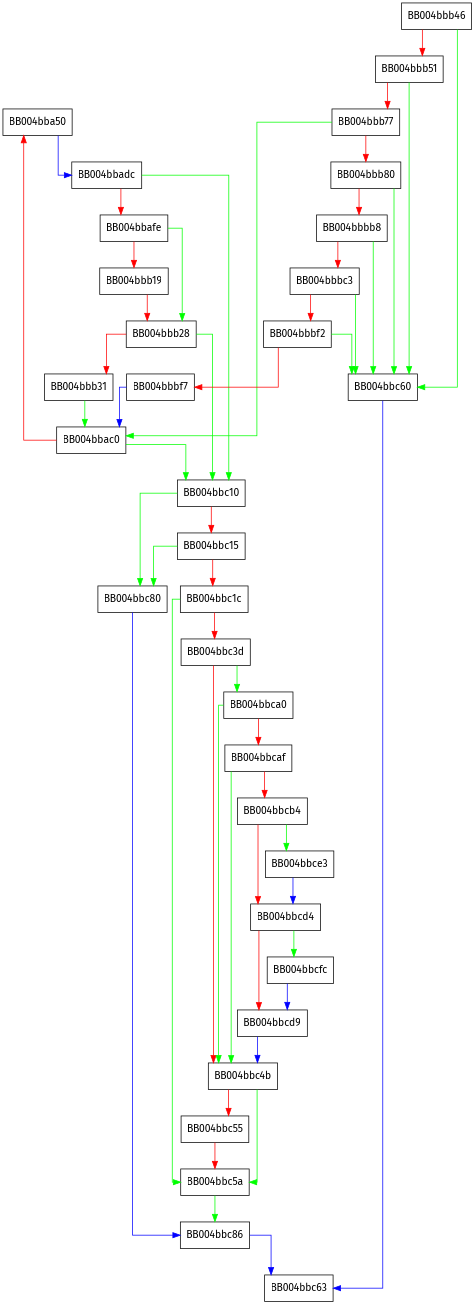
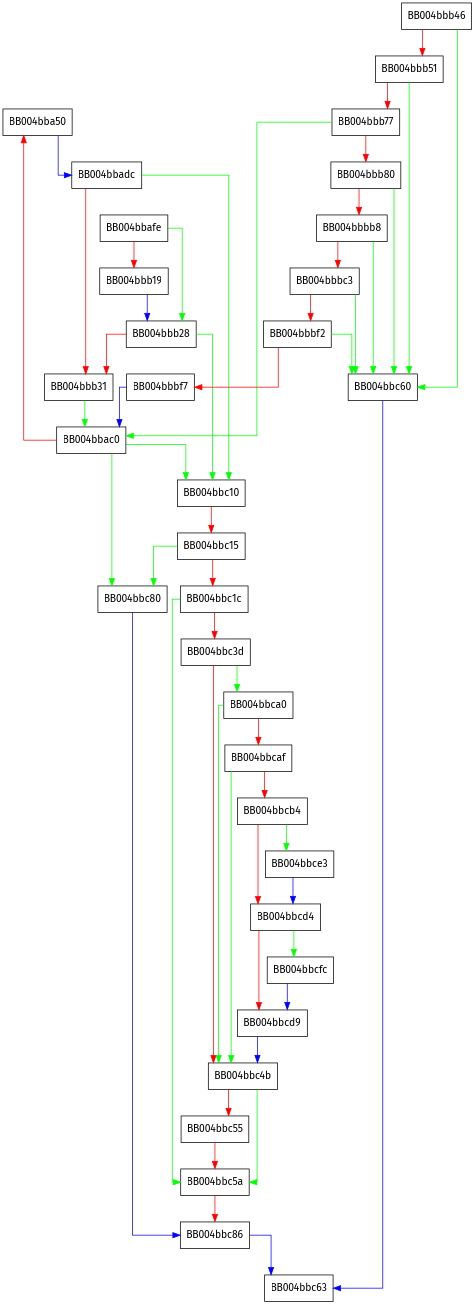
edge "BB004bbadc" -> "BB004bbafe": now "BB004bbadc" -> "BB004bbb31"
edge "BB004bbb19" -> "BB004bbb28": color red -> blue
edge "BB004bbc10" -> "BB004bbc80": now "BB004bbac0" -> "BB004bbc80"
edge "BB004bbc5a" -> "BB004bbc86": color green -> red
